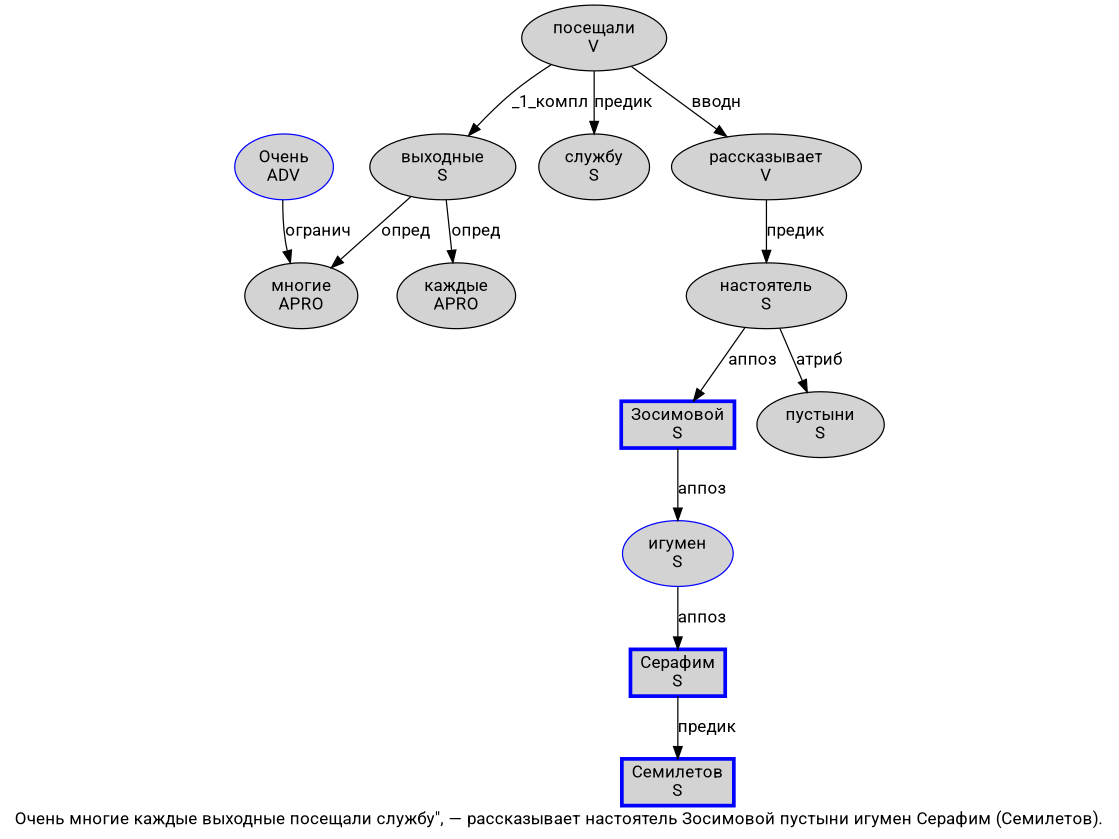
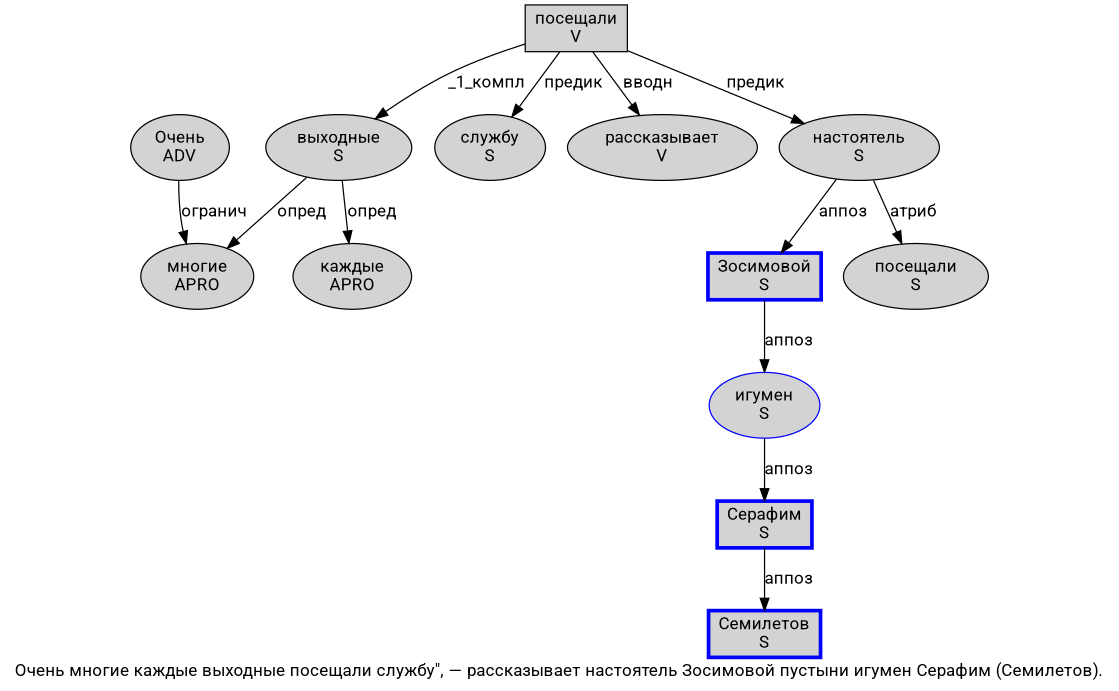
node "посещали V": shape ellipse -> box
node "Очень ADV": color blue -> black
edge "рассказывает V" -> "настоятель S": now "посещали V" -> "настоятель S"
node "пустыни S": label "пустыни S" -> "посещали S"
edge "Серафим S" -> "Семилетов S": label "предик" -> "аппоз"
